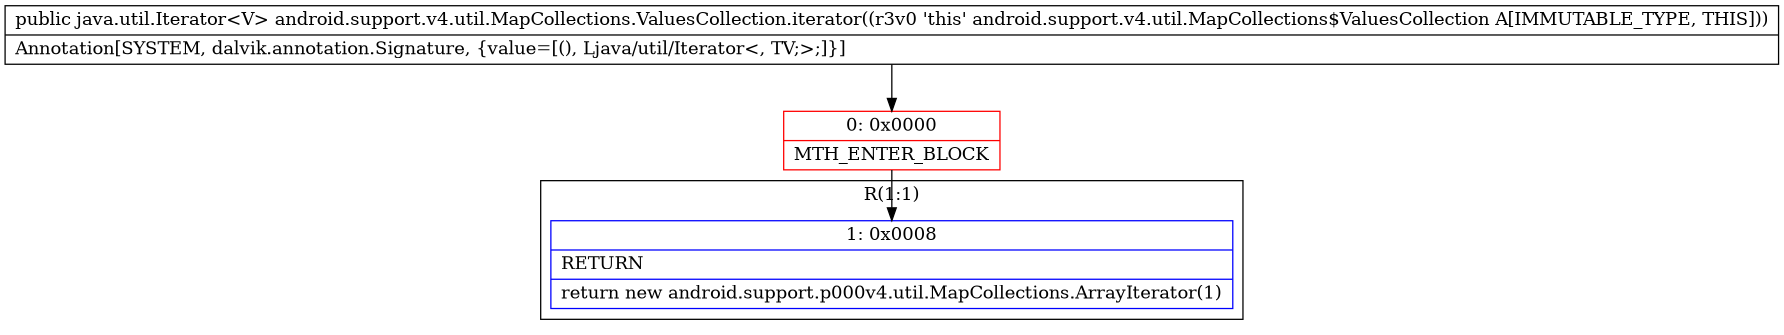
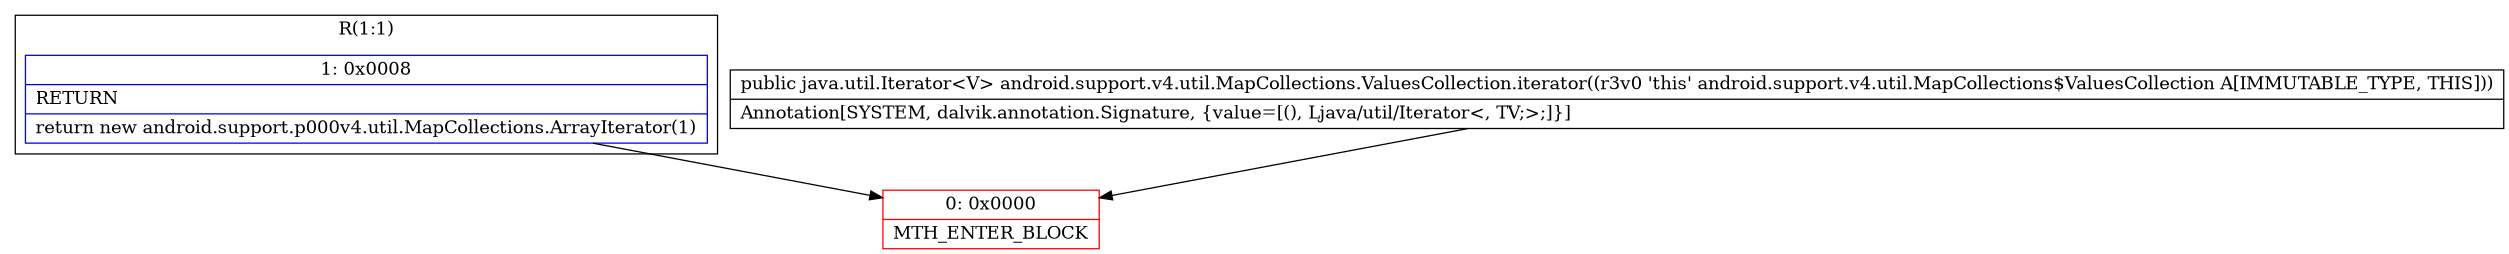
edge "0: 0x0000" -> "1: 0x0008": reversed
